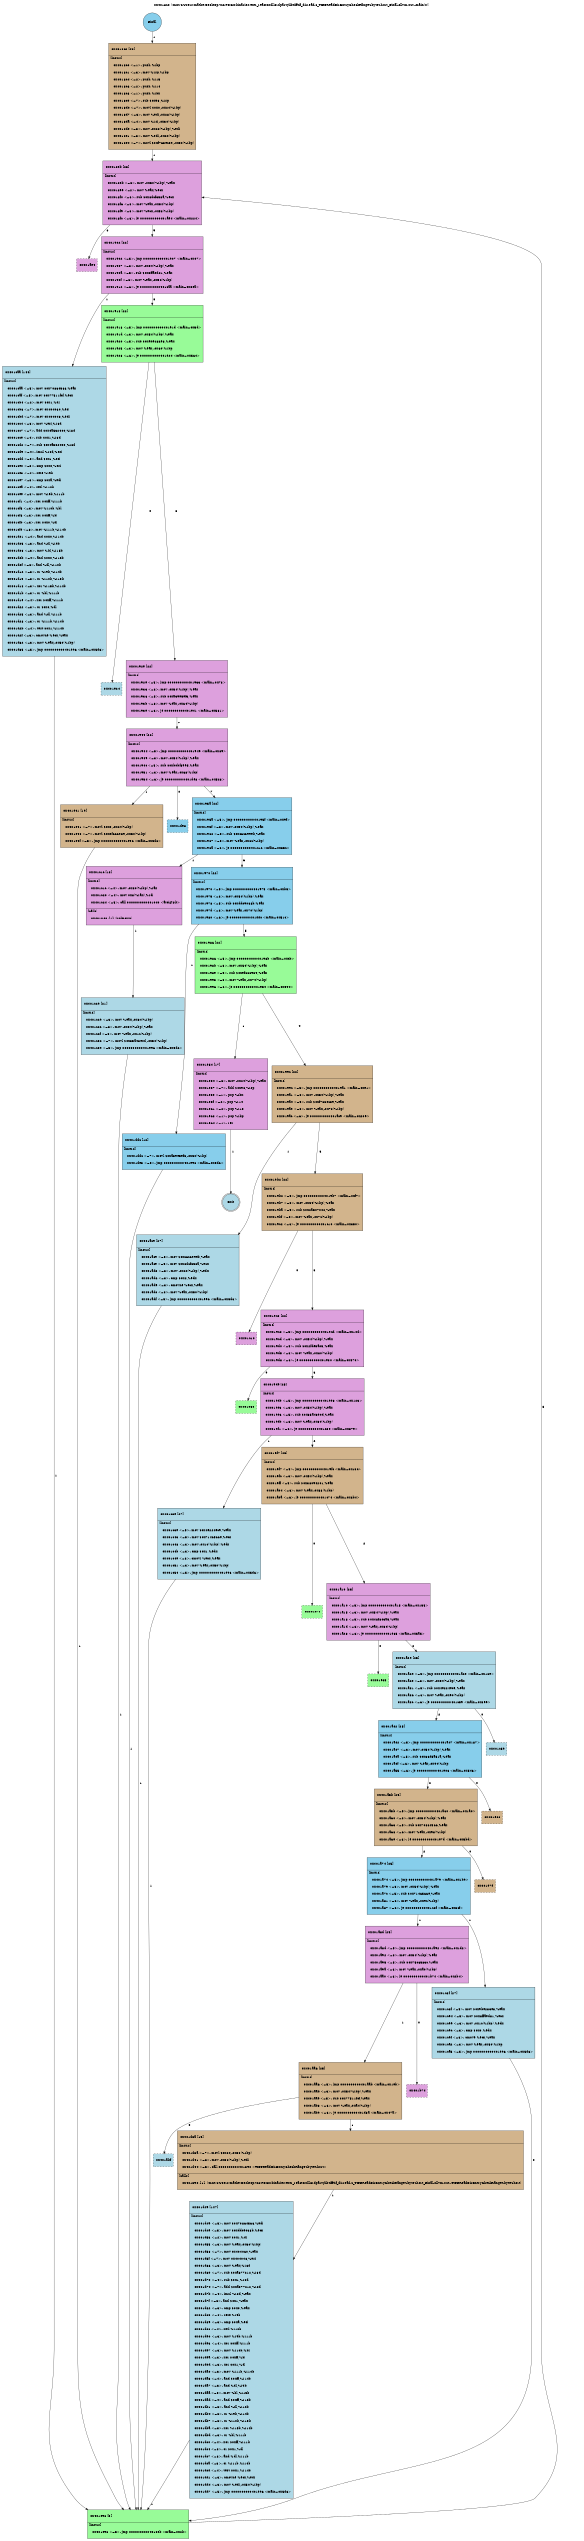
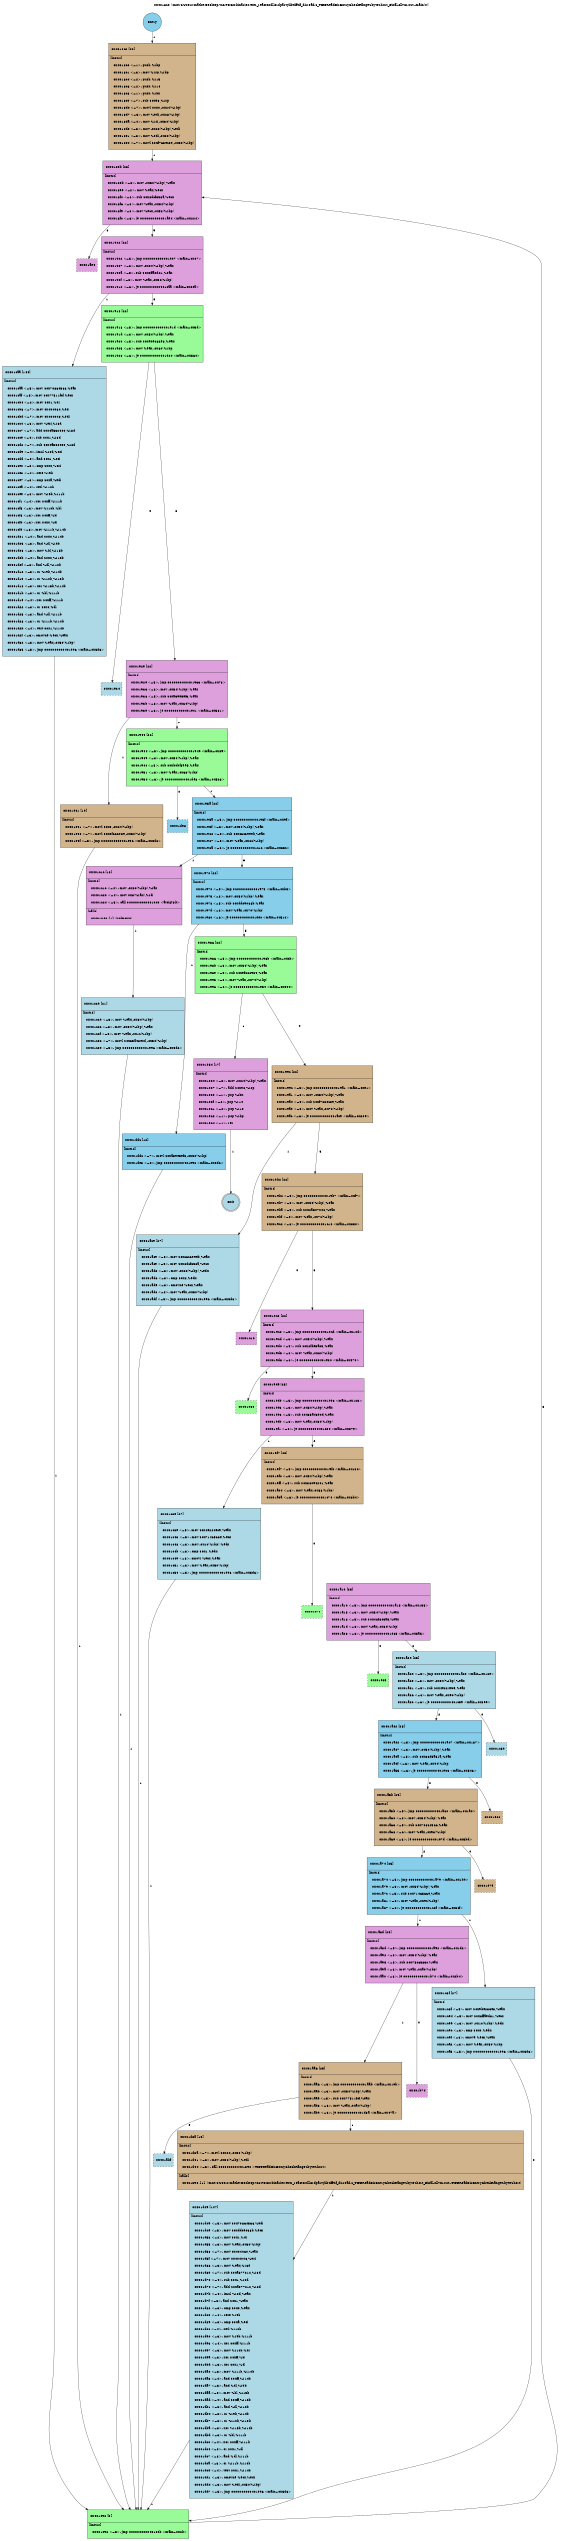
node "Final": label "Final" -> "Entry"
node "0x401944 [22]": fillcolor plum -> palegreen
edge "0x401944 [22]" -> "0x401e41 [19]": now "0x40192e [22]" -> "0x401e41 [19]"
edge "0x4019f7 [25]" -> "0x401a10 [25]": removed, label "2"
